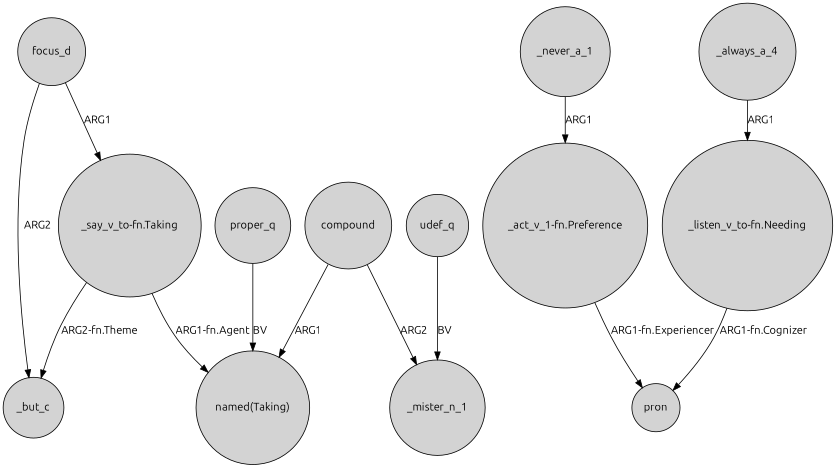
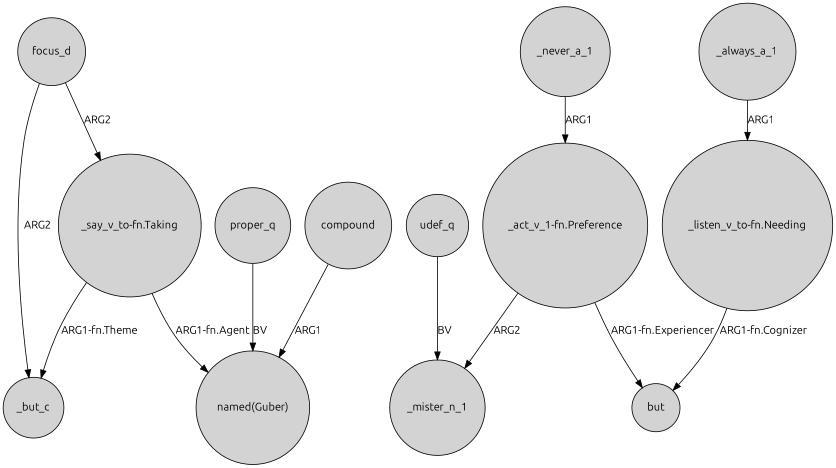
node "_always_a_4": label "_always_a_4" -> "_always_a_1"
edge "focus_d" -> "_say_v_to-fn.Taking": label "ARG1" -> "ARG2"
edge "compound" -> "_mister_n_1": now "_act_v_1-fn.Preference" -> "_mister_n_1"
edge "_say_v_to-fn.Taking" -> "_but_c": label "ARG2-fn.Theme" -> "ARG1-fn.Theme"
node "named(Taking)": label "named(Taking)" -> "named(Guber)"
node "pron": label "pron" -> "but"
